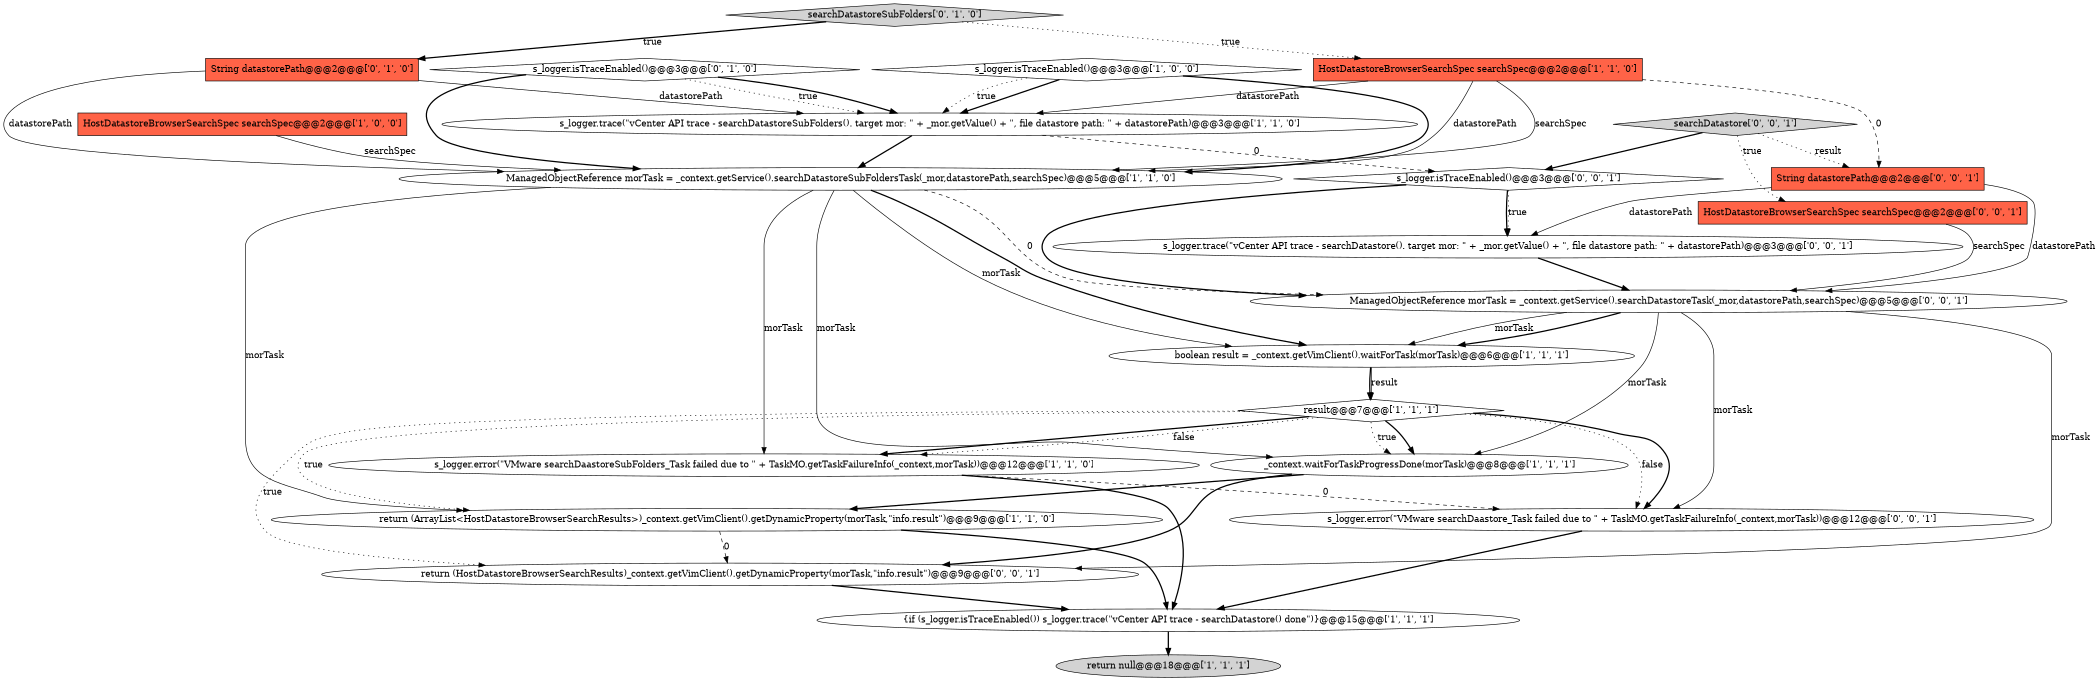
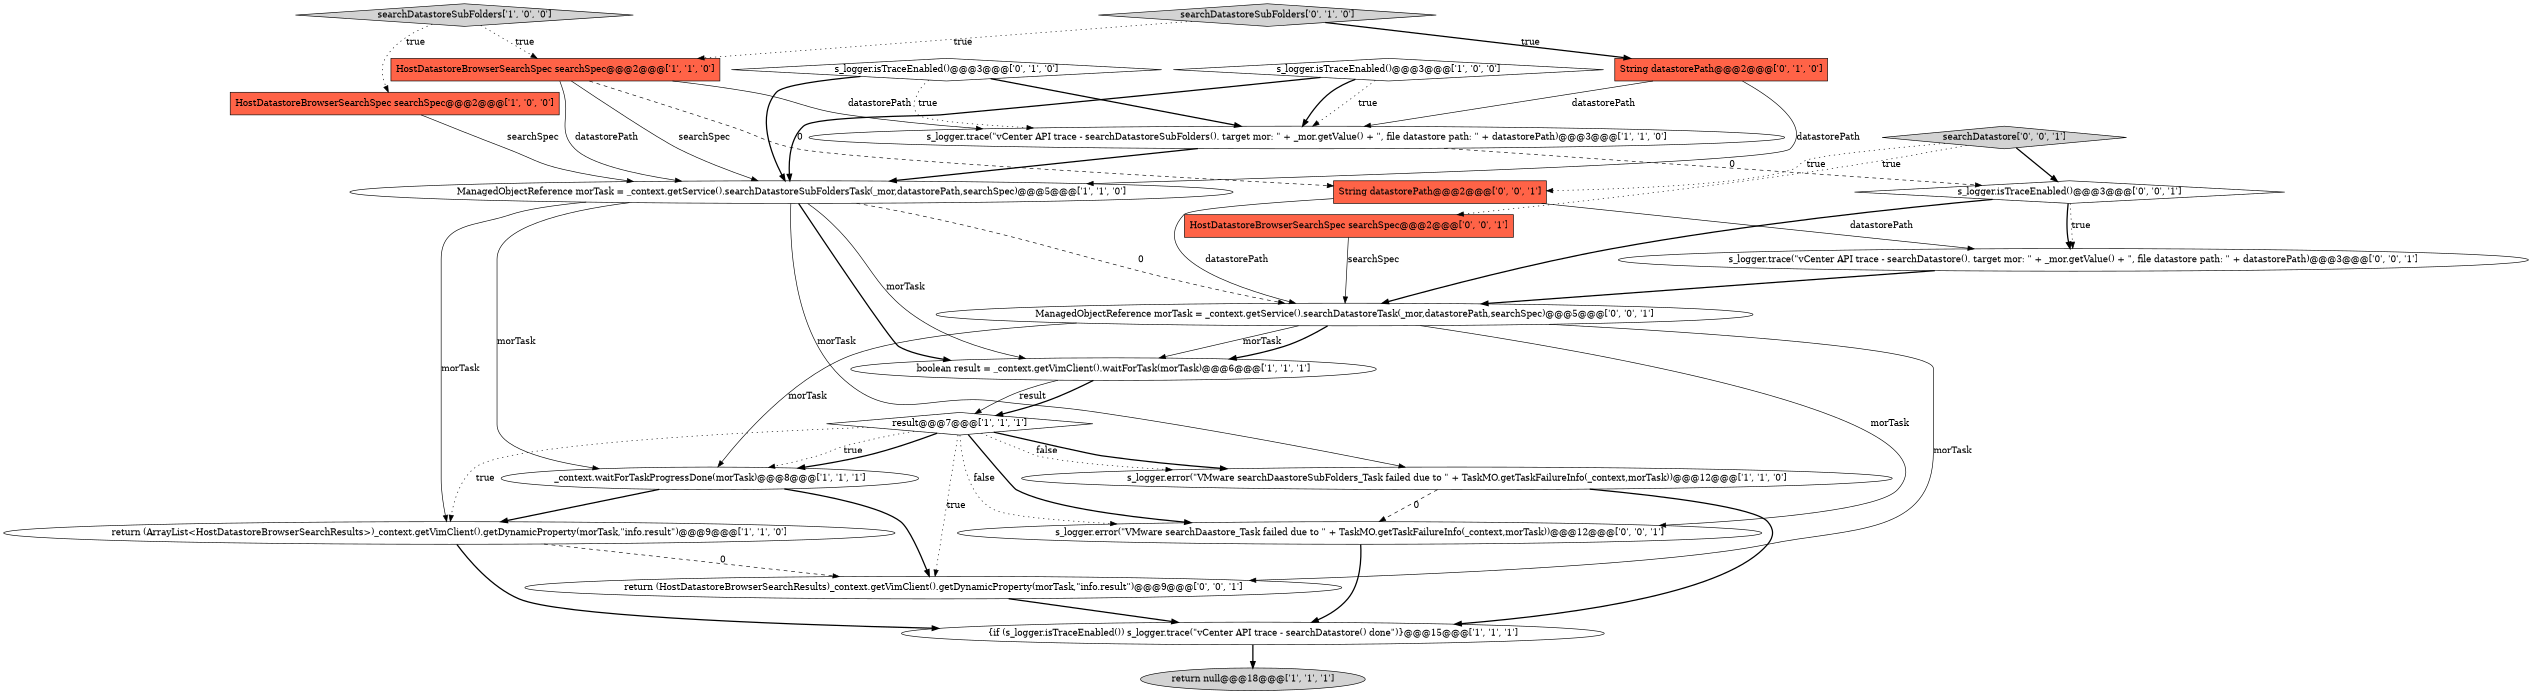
node "searchDatastoreSubFolders['1', '0', '0']": added
edge "searchDatastore['0', '0', '1']" -> "String datastorePath@@@2@@@['0', '0', '1']": label "result" -> "true"
